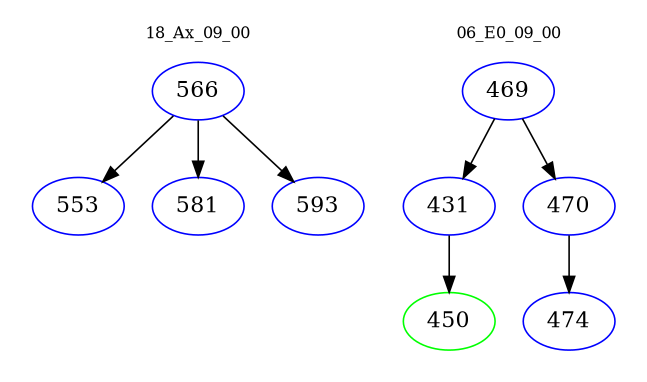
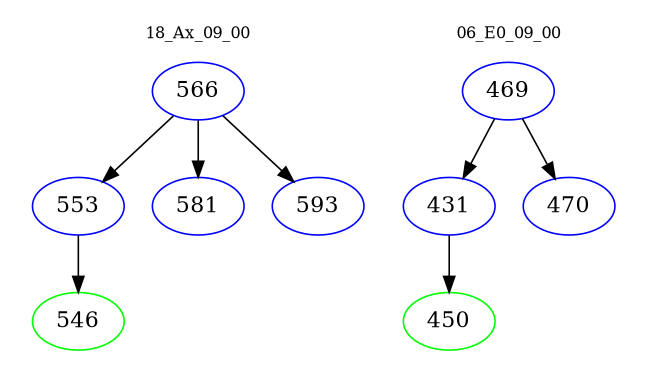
node "546": added
node "474": removed
